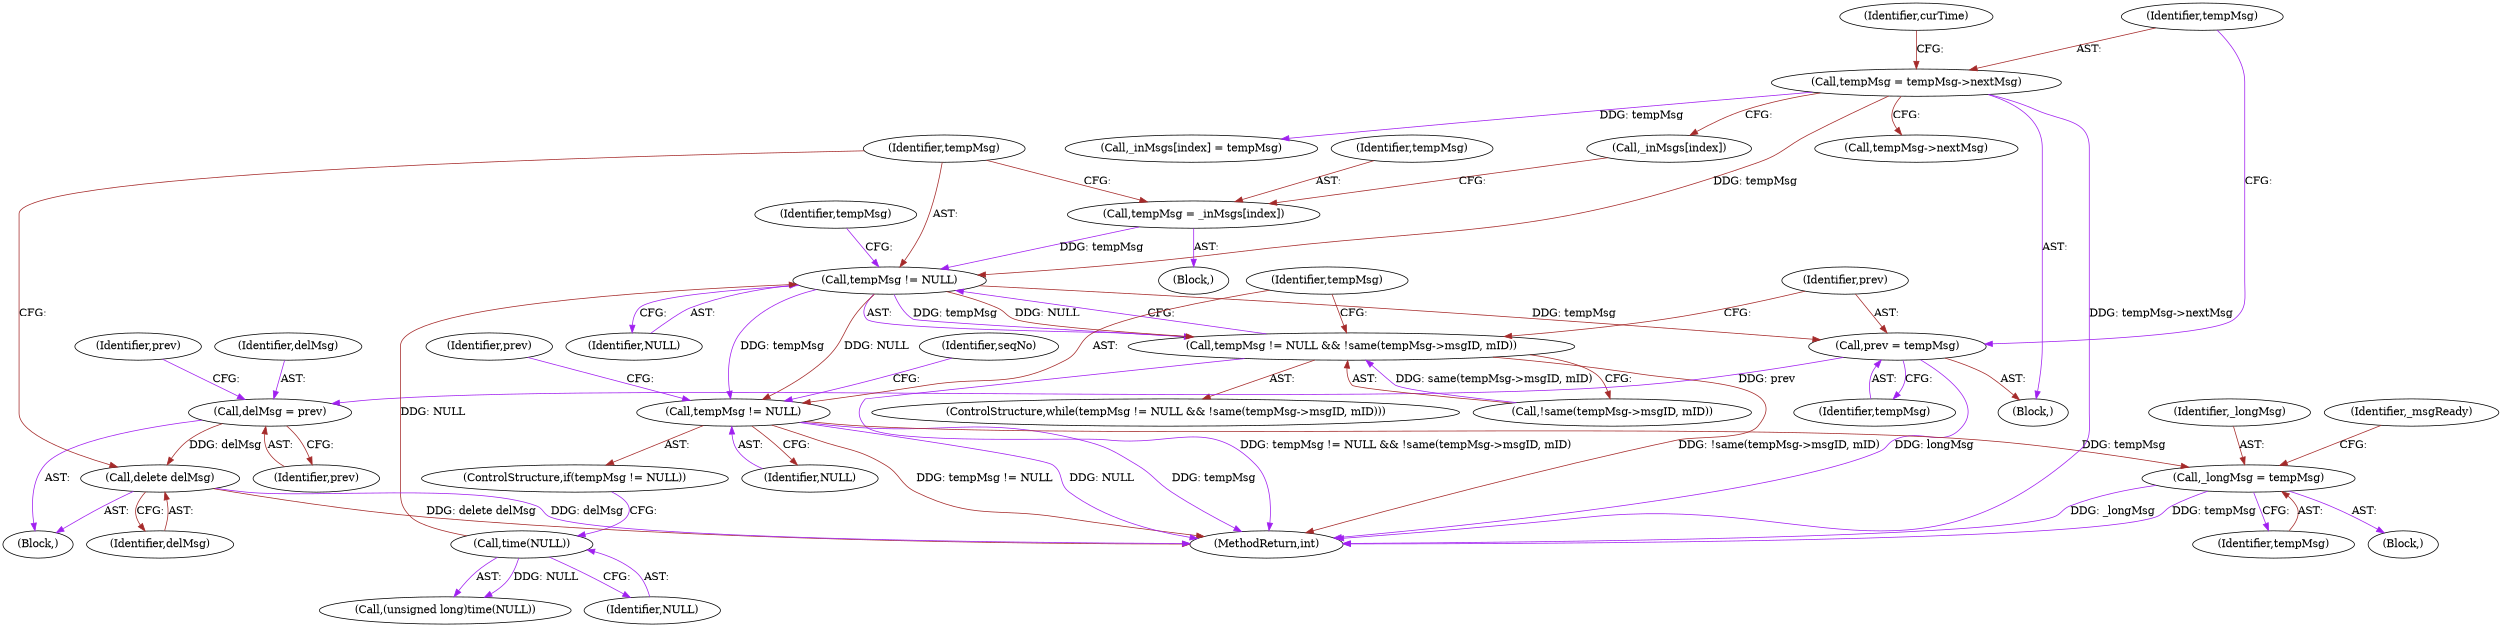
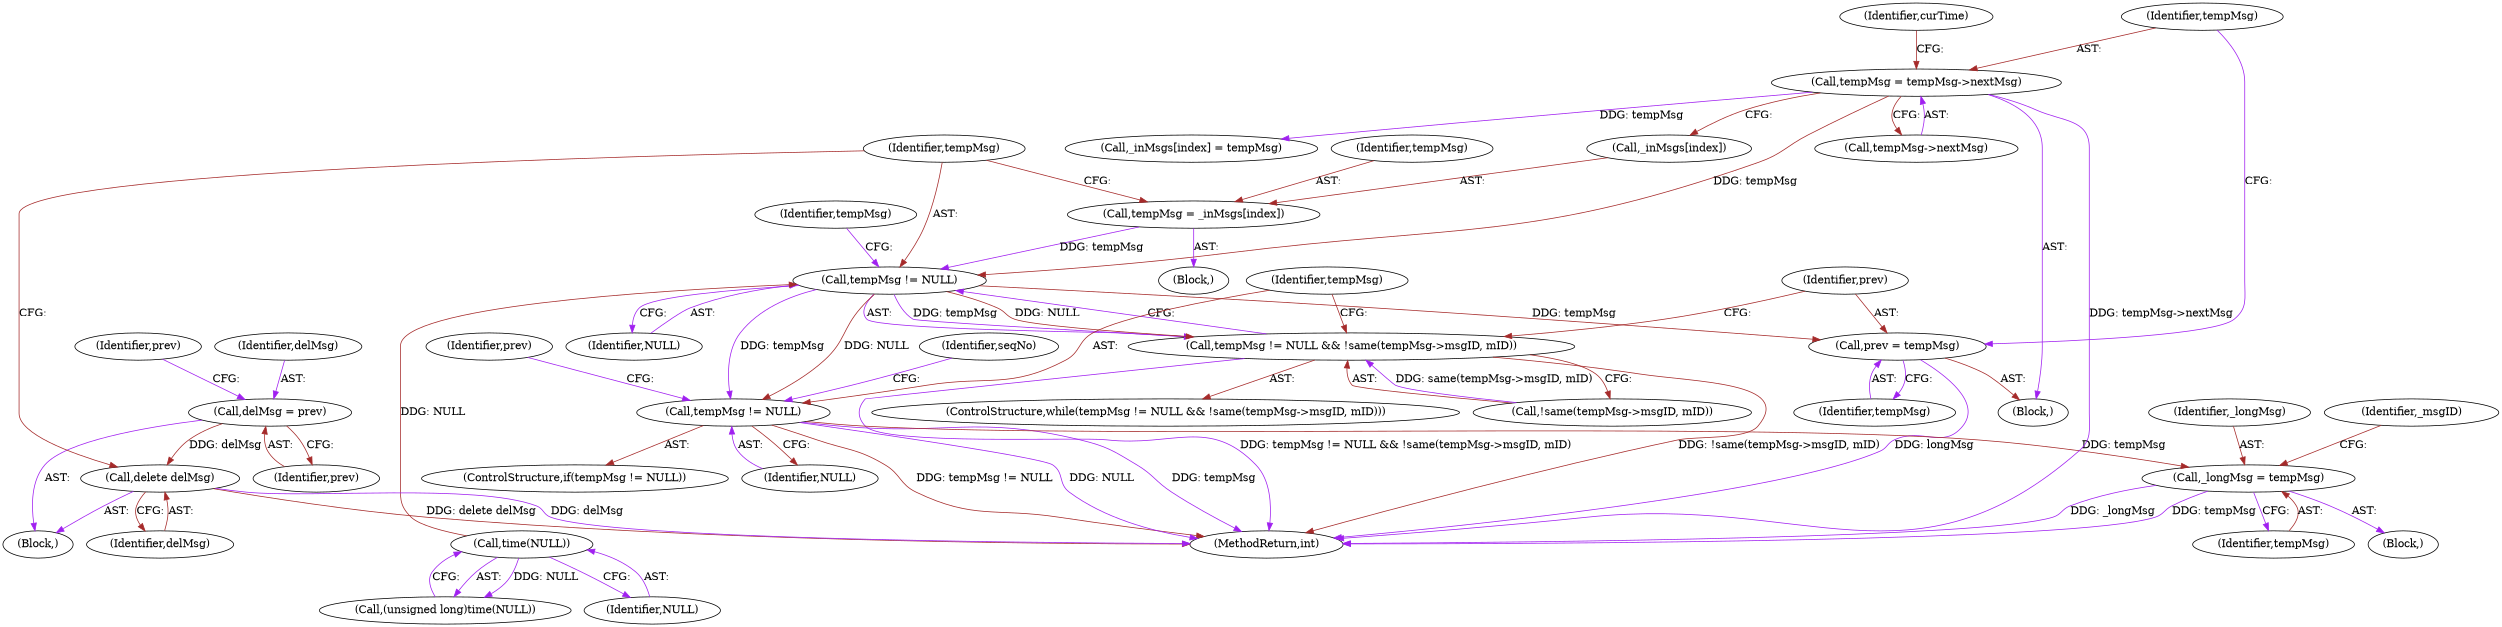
edge "(Call,tempMsg->nextMsg)" -> "(Call,tempMsg = tempMsg->nextMsg)": added, label "AST:"
edge "(Call,_inMsgs[index])" -> "(Call,tempMsg = _inMsgs[index])": label "CFG: " -> "AST: "
edge "(Call,prev = tempMsg)" -> "(Call,delMsg = prev)": removed, label "DDG: prev"
node "(Identifier,_msgReady)": label "(Identifier,_msgReady)" -> "(Identifier,_msgID)"
edge "(ControlStructure,if(tempMsg != NULL))" -> "(Call,time(NULL))": now "(Call,(unsigned long)time(NULL))" -> "(Call,time(NULL))"
